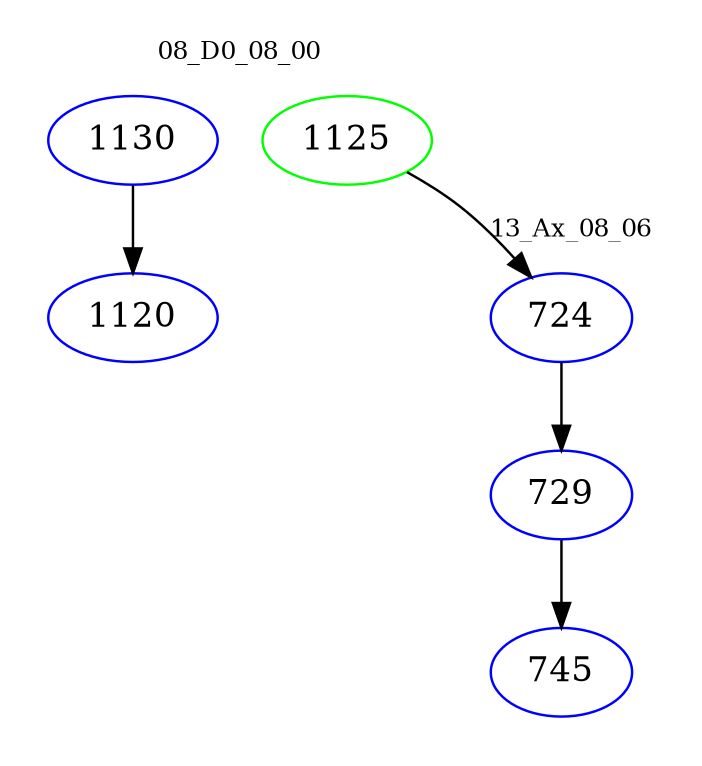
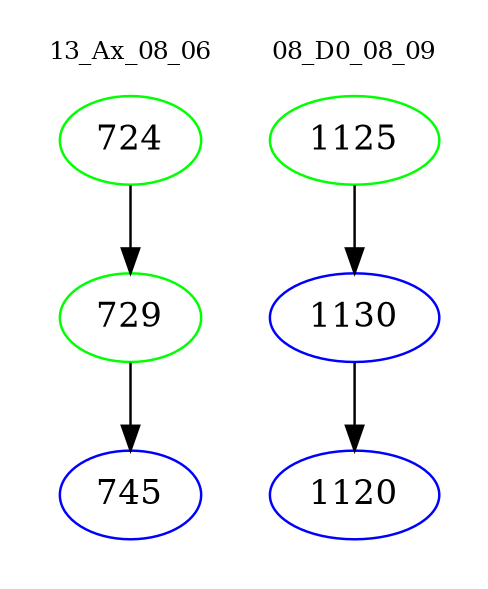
cluster "08_D0_08_00": label "08_D0_08_00" -> "08_D0_08_09"
edge "1125" -> "724": now "1125" -> "1130"
node "724": color blue -> green
node "729": color blue -> green
